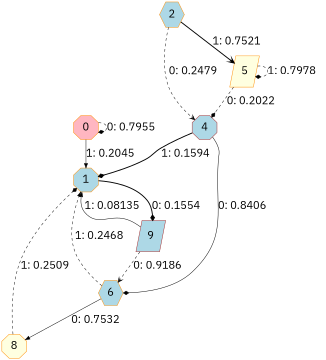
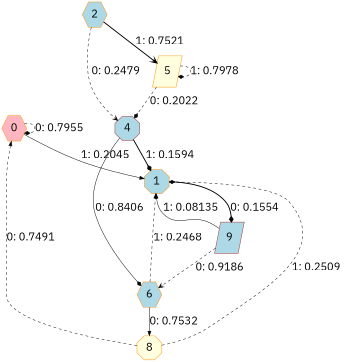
node "0": shape octagon -> hexagon
edge "8" -> "0": added, label "0: 0.7491"
